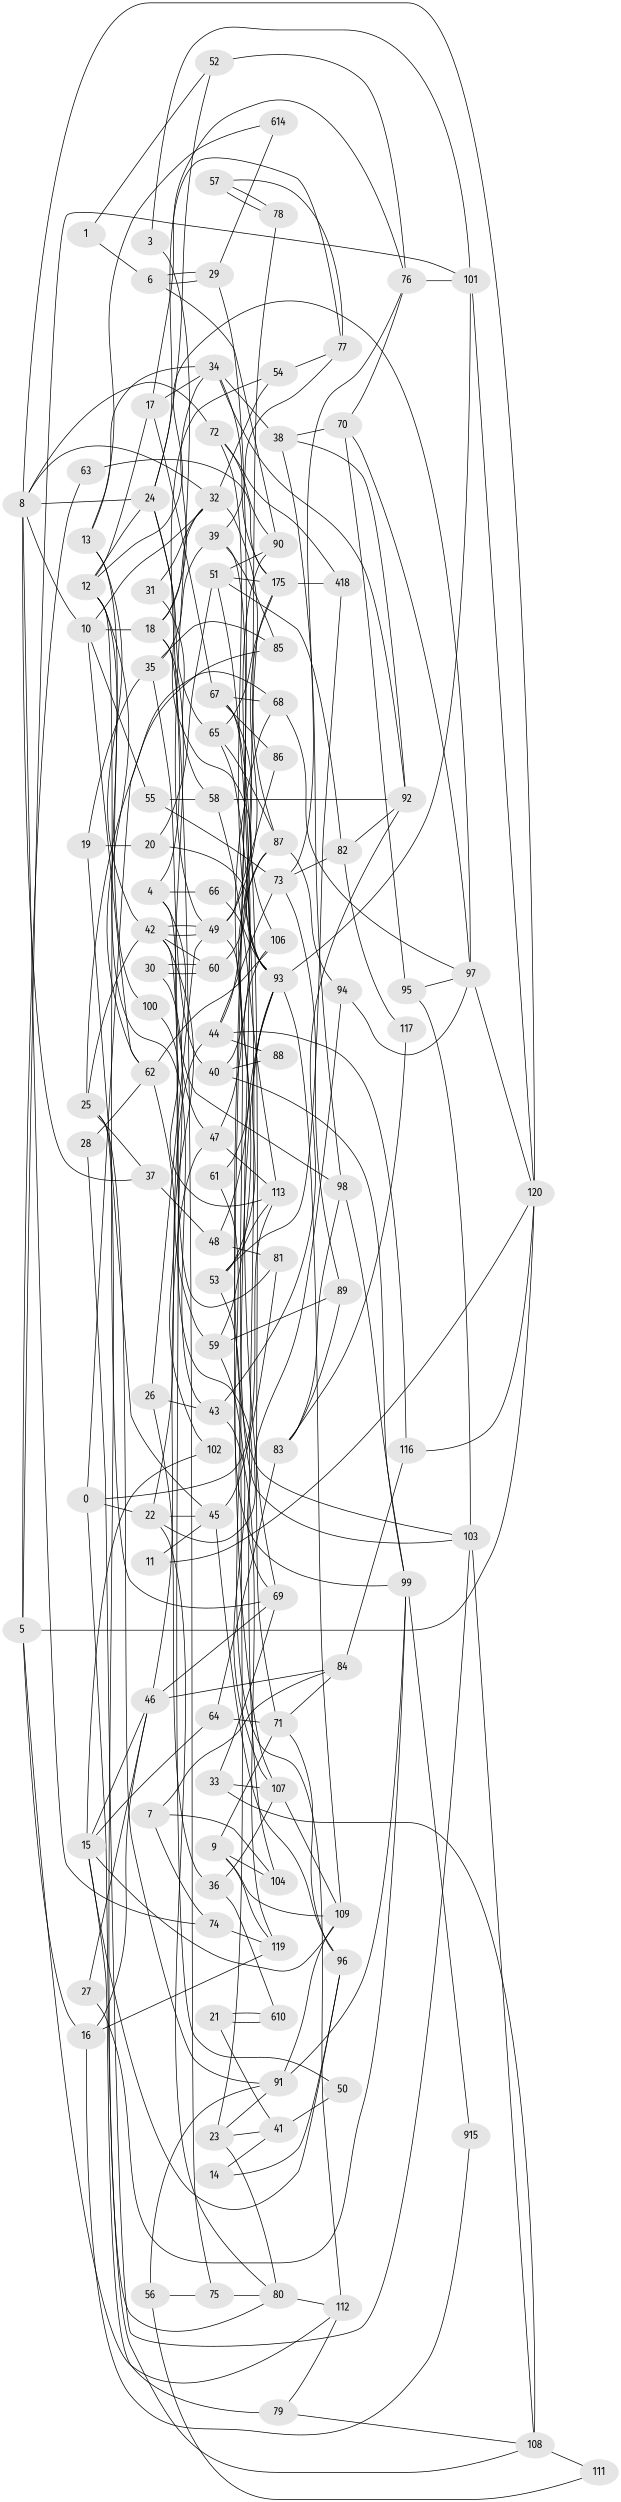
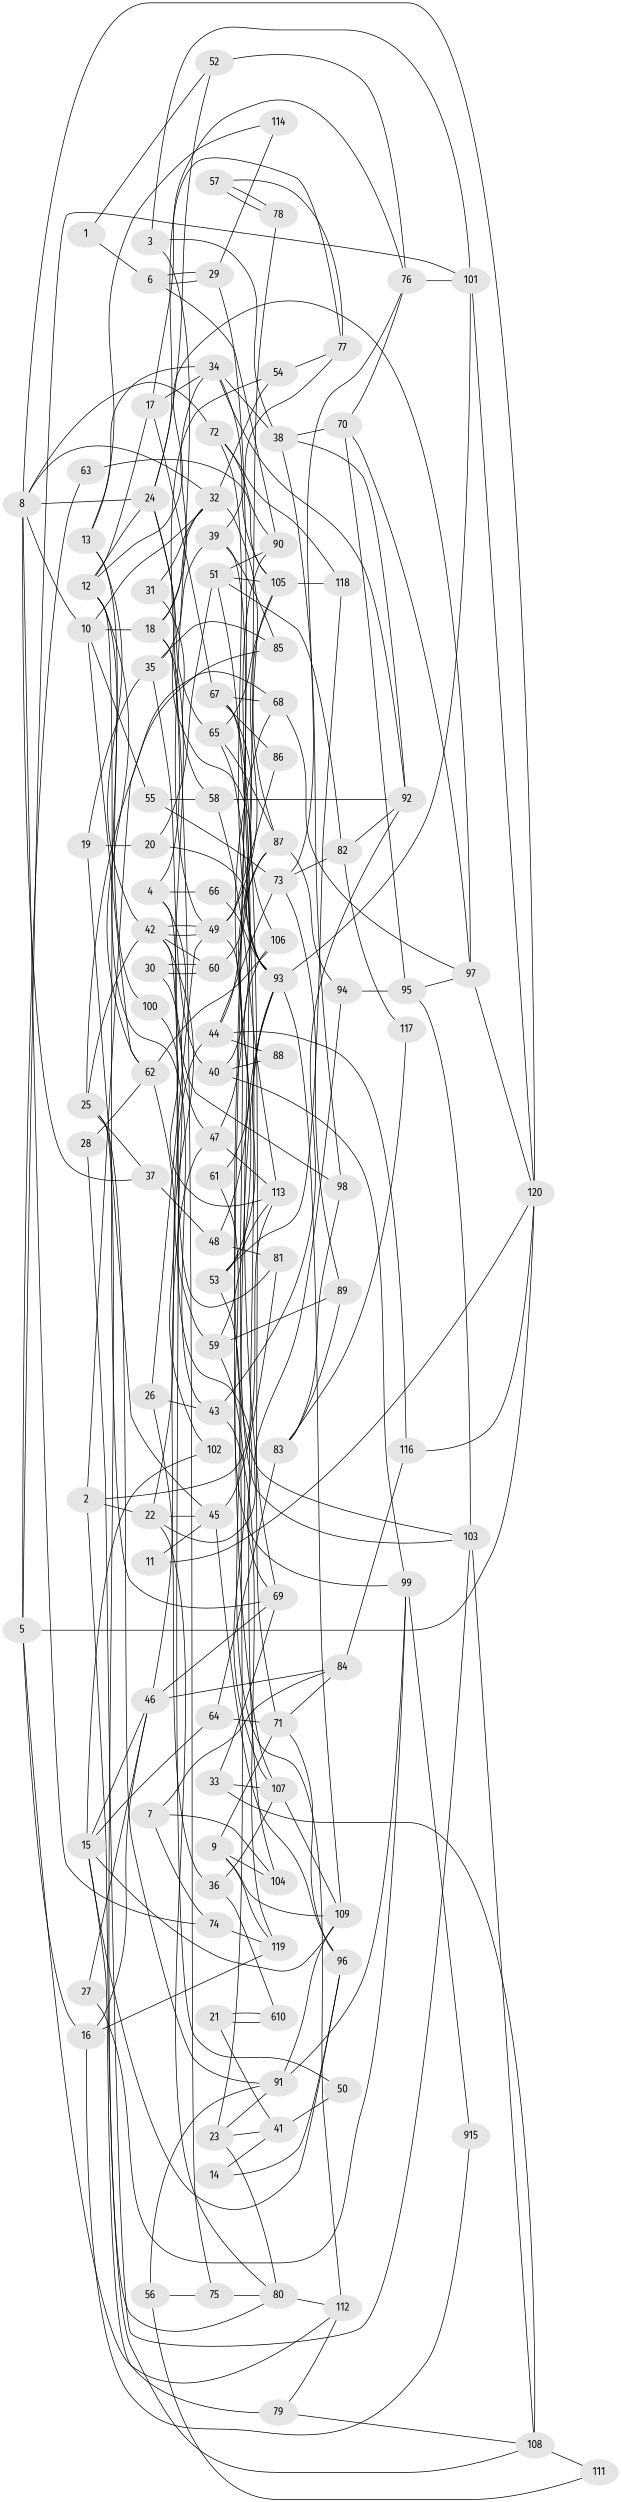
node "614": label "614" -> "114"
edge "3" -- "38": added
node "175": label "175" -> "105"
node "418": label "418" -> "118"
edge "97" -- "94": now "95" -- "94"
edge "98" -- "99": removed
node "0": label "0" -> "2"
